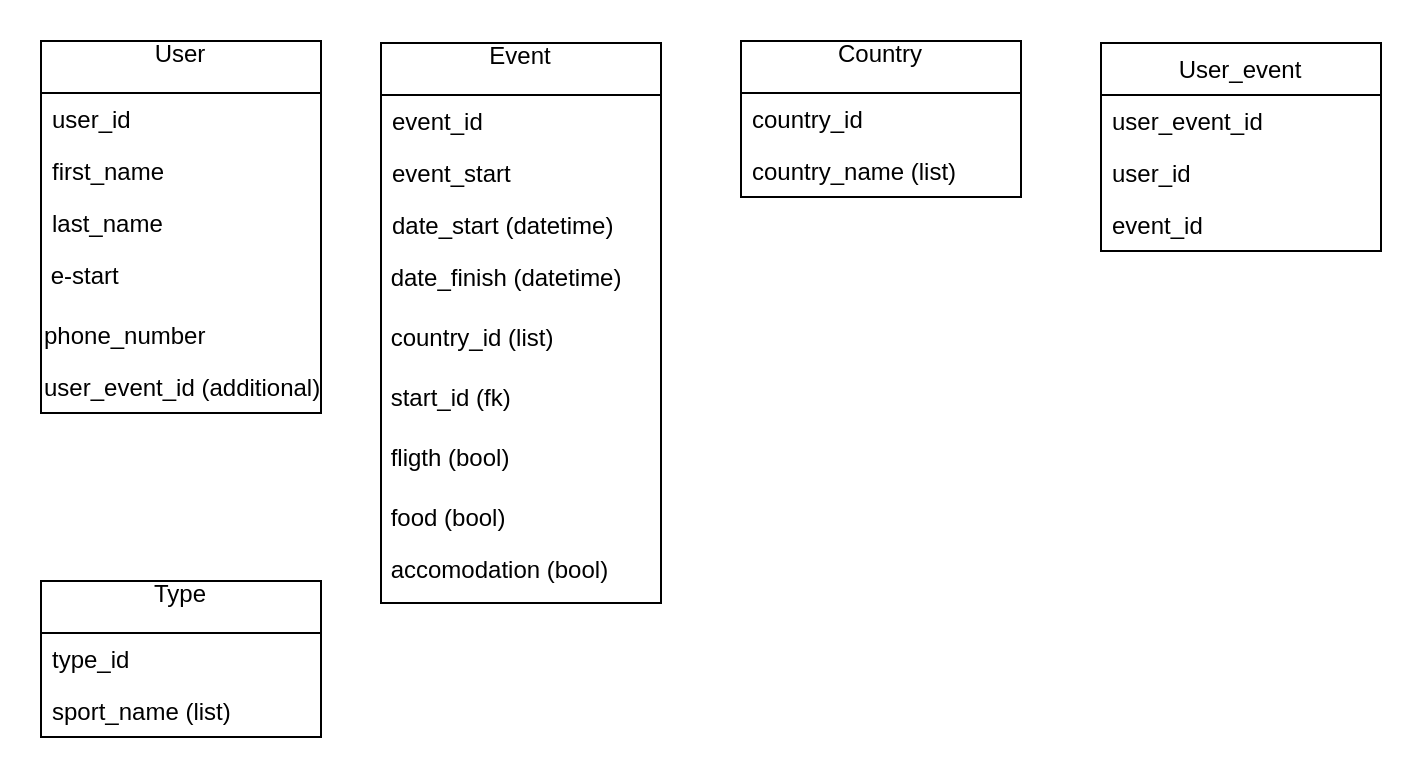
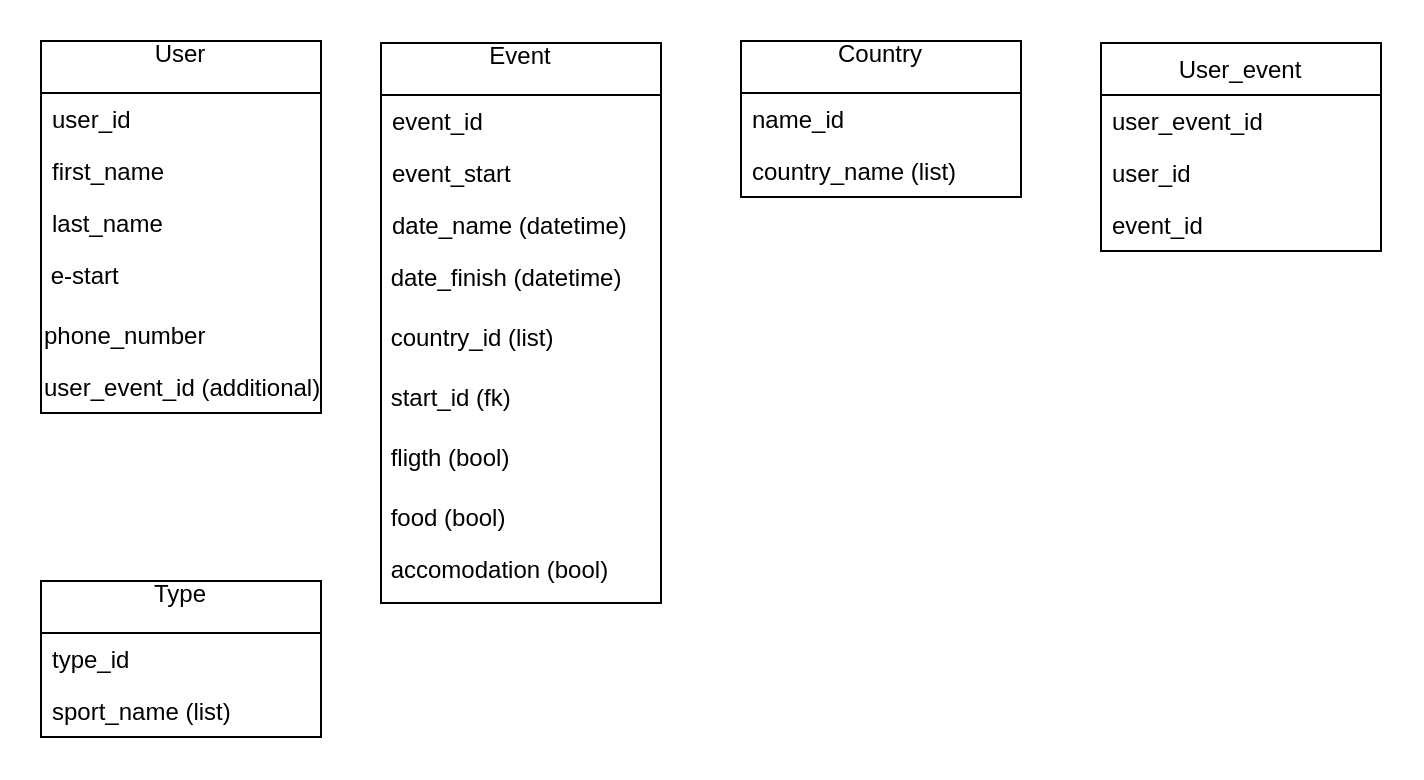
node "country_id": label "country_id" -> "name_id"
node "date_start (datetime)": label "date_start (datetime)" -> "date_name (datetime)"
